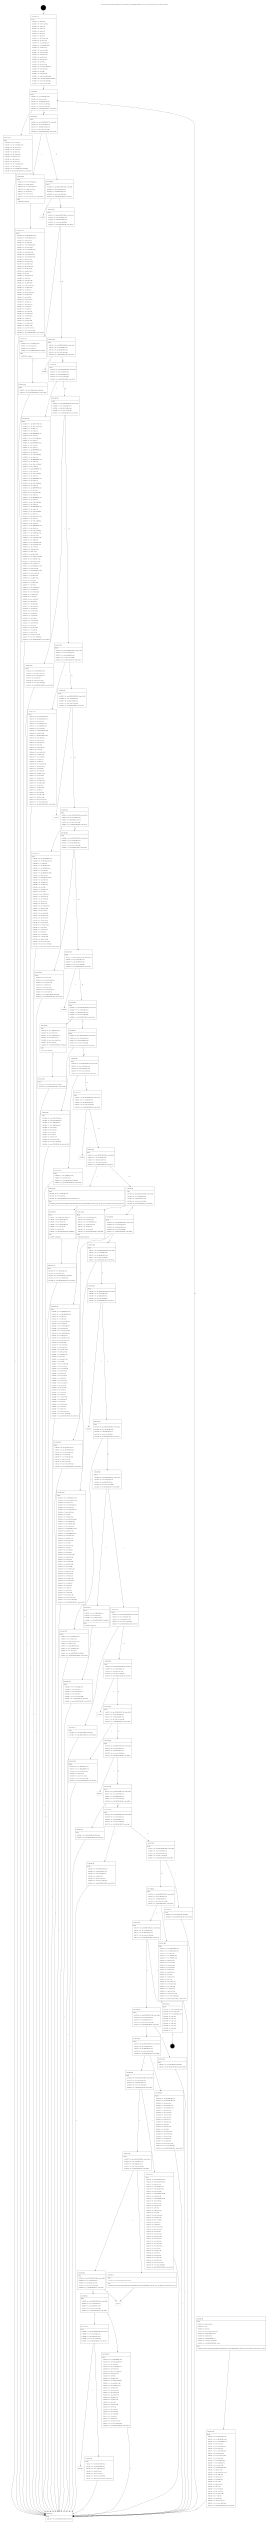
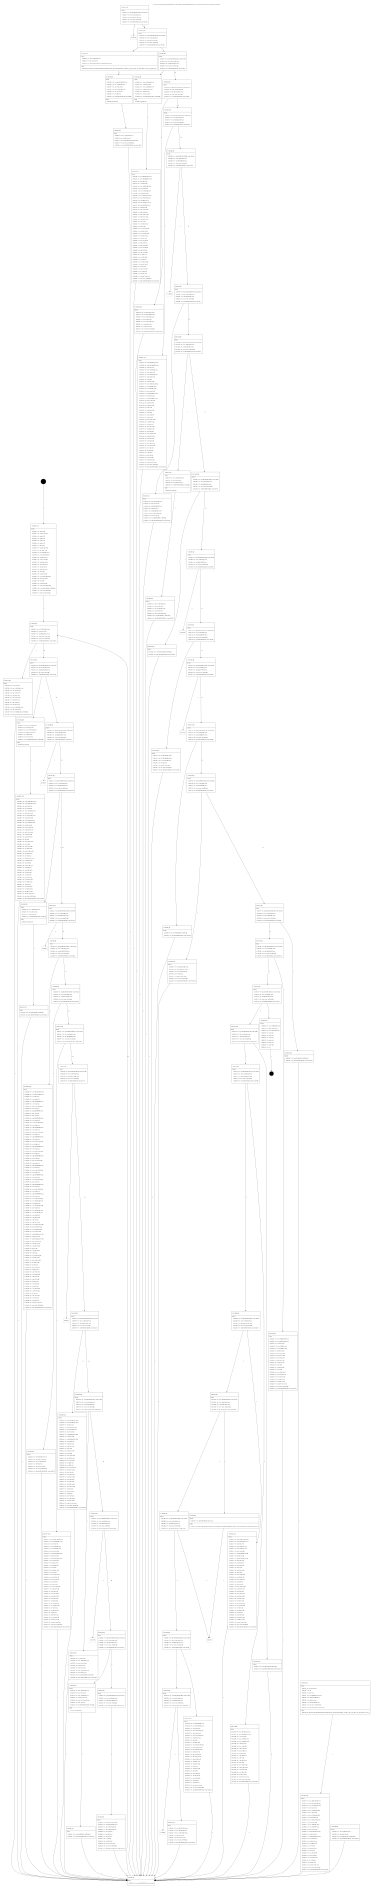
node "0x4015db [28]": removed
